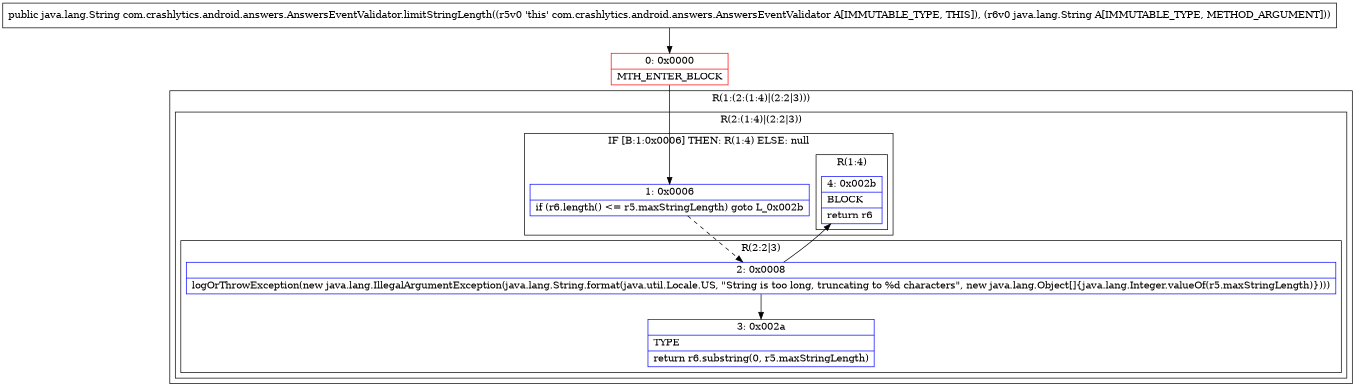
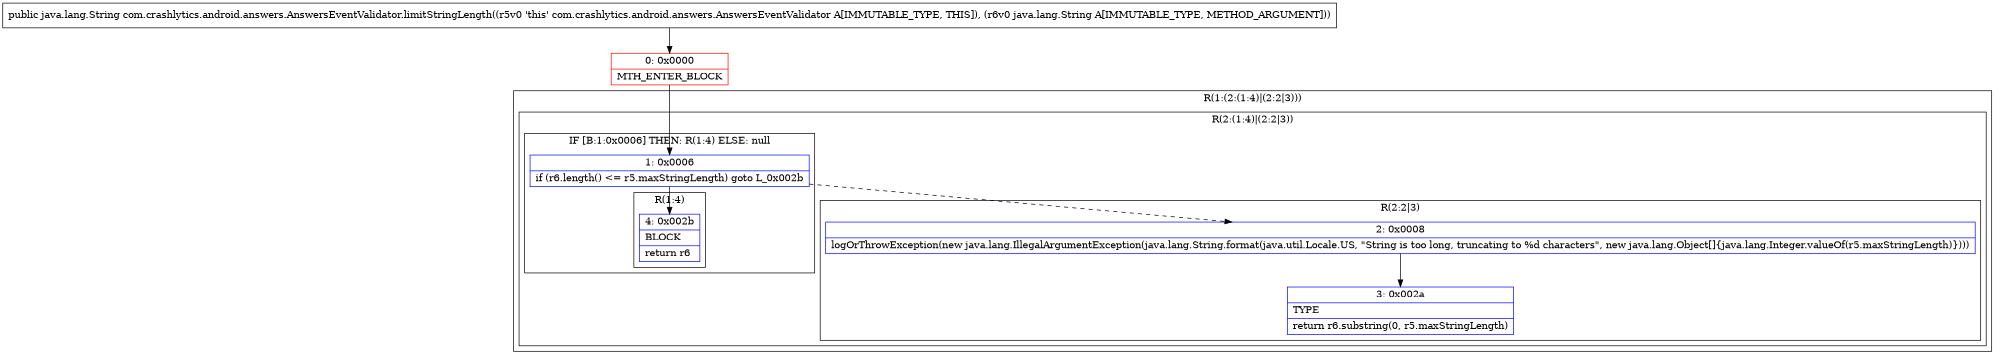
edge "2: 0x0008" -> "4: 0x002b": now "1: 0x0006" -> "4: 0x002b"
